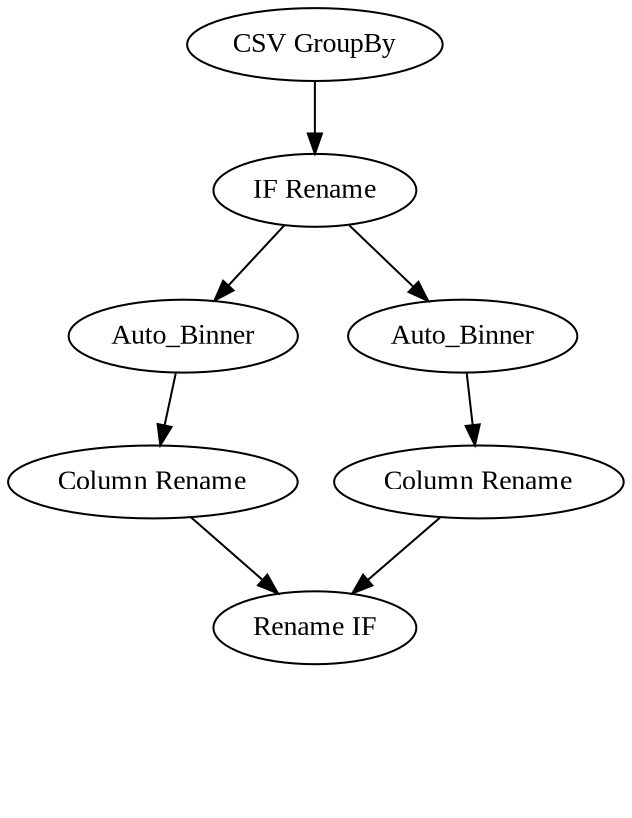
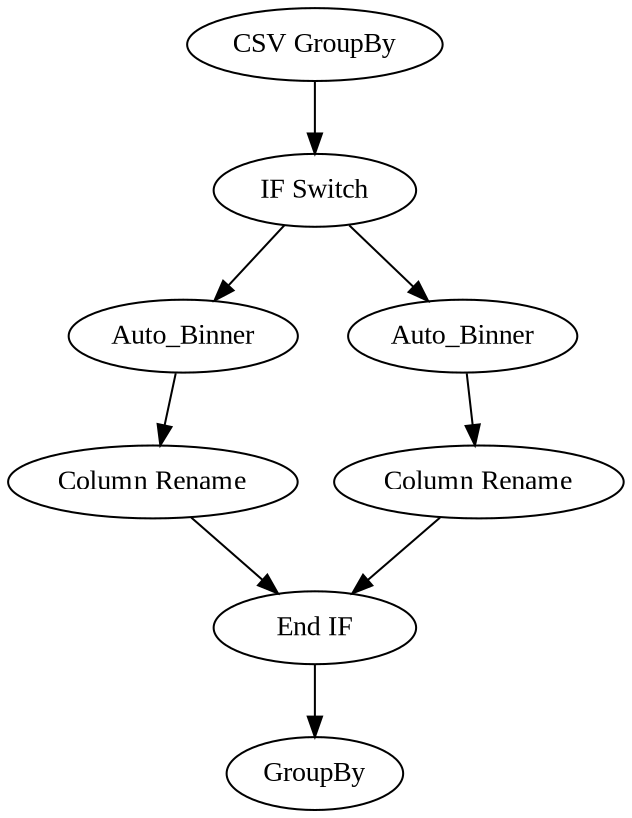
node "IF Rename": label "IF Rename" -> "IF Switch"
node "Rename IF": label "Rename IF" -> "End IF"
node "GroupBy": added
